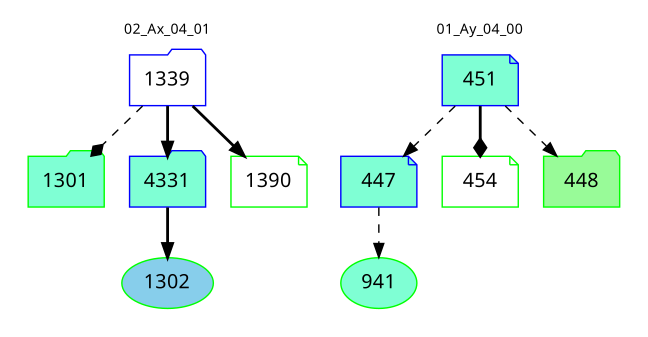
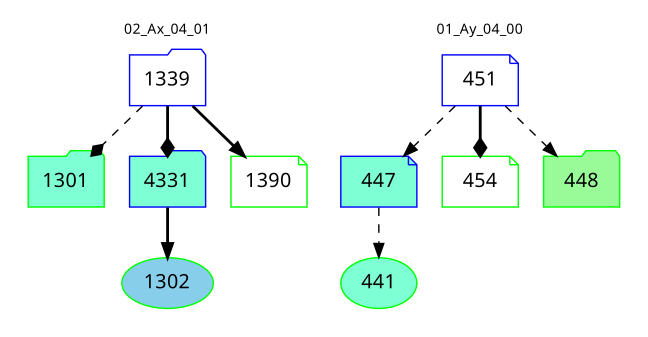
node "451": fillcolor aquamarine -> white
edge "1339" -> "4331": arrowhead normal -> diamond
node "941": label "941" -> "441"
